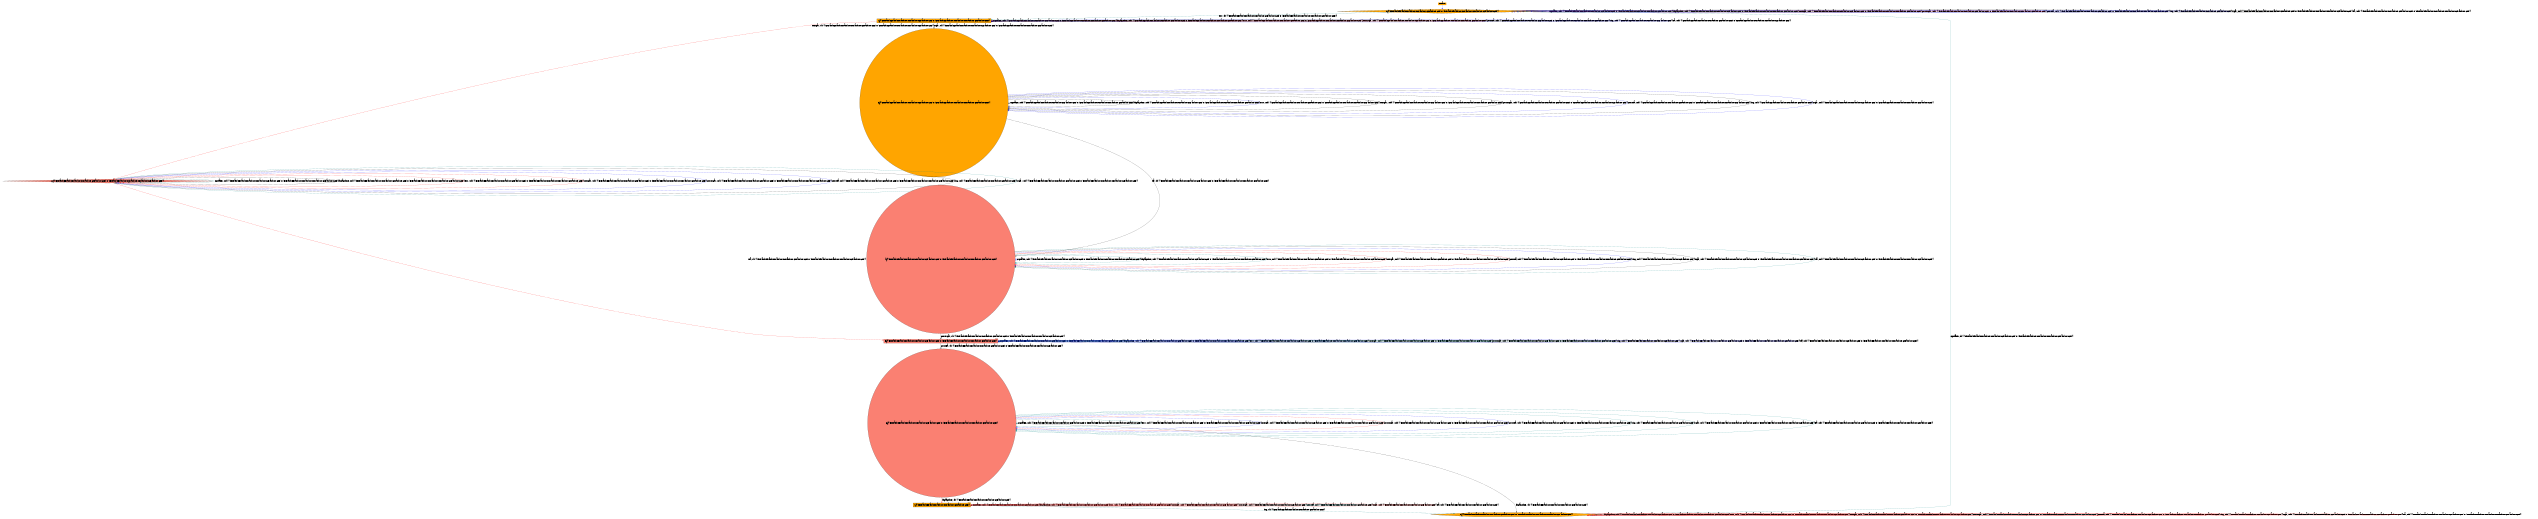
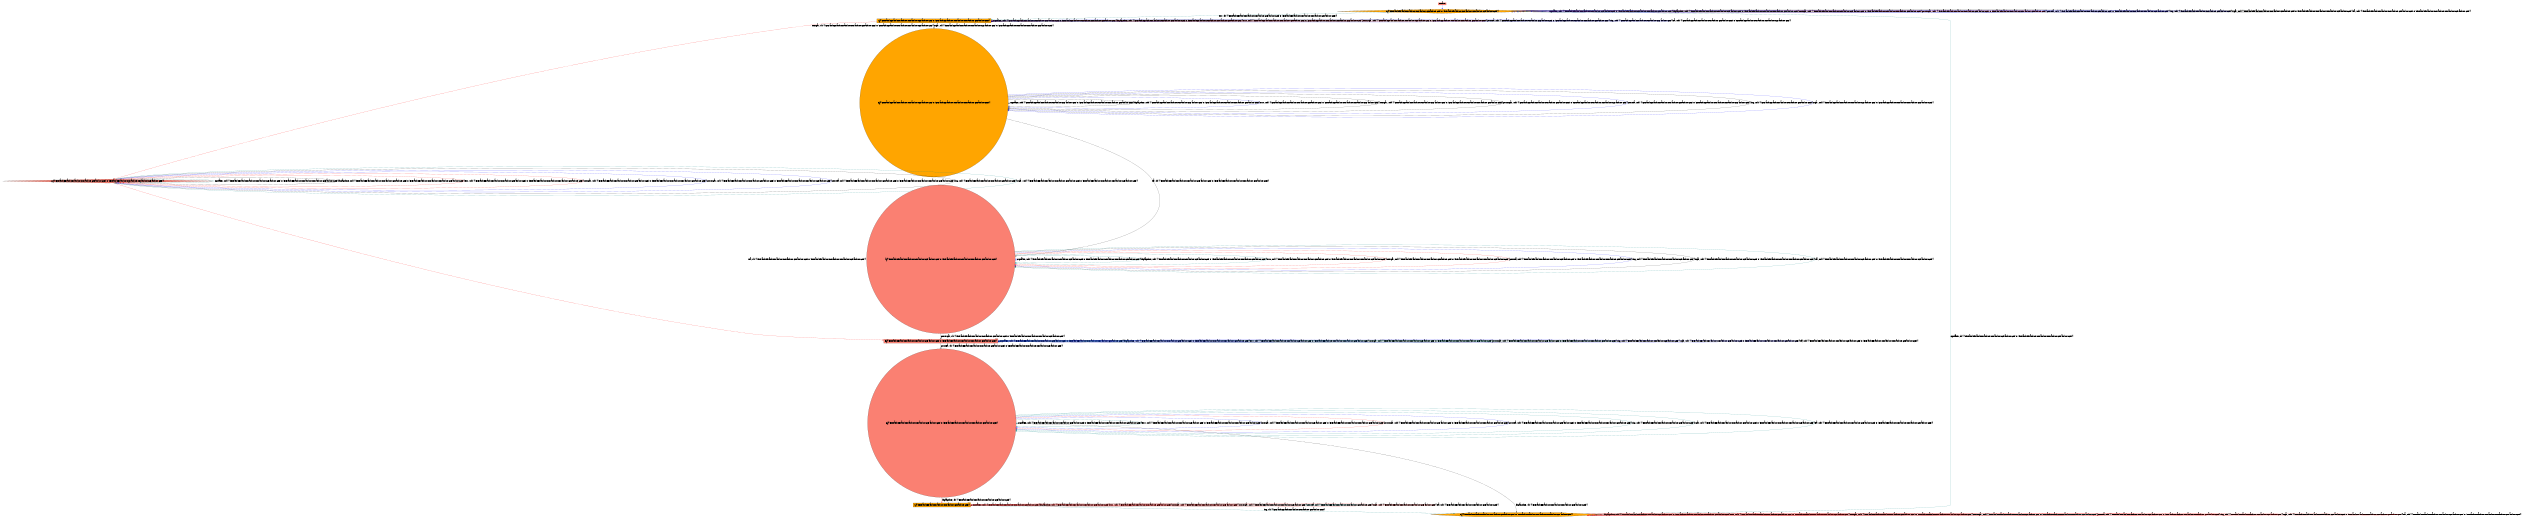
node "__start0": fillcolor orange -> salmon
